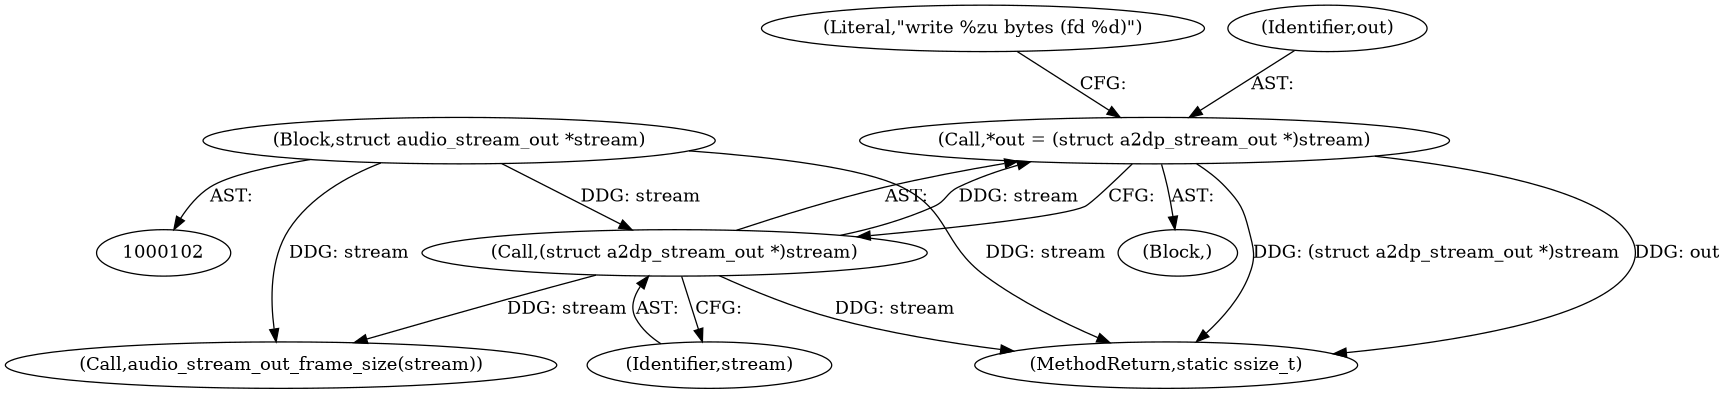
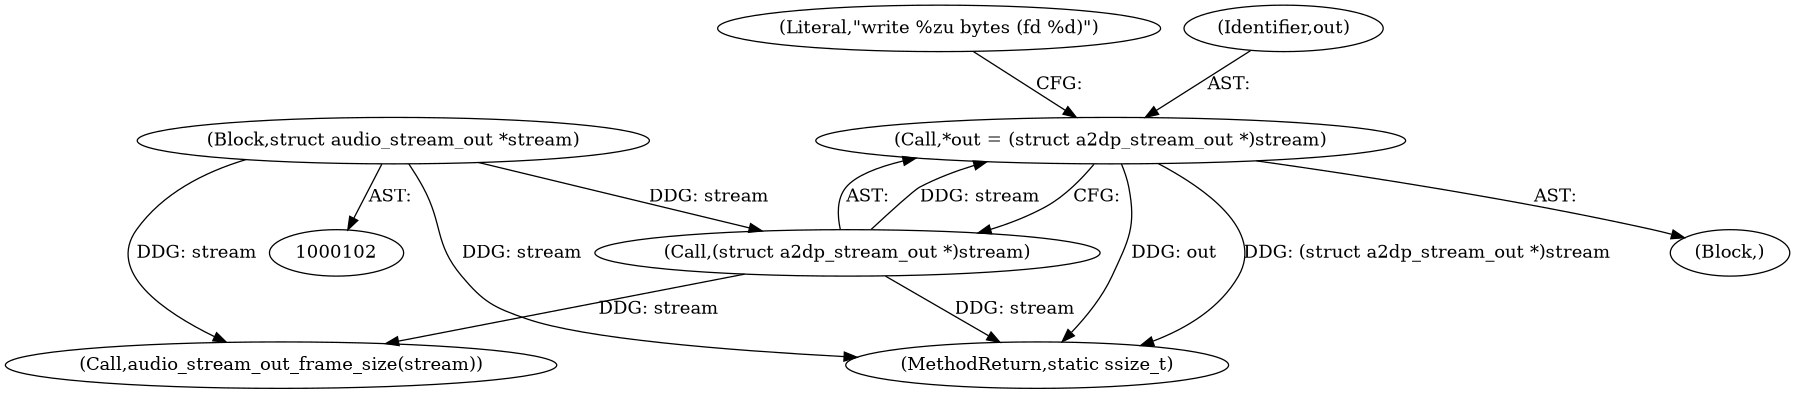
node "(Identifier,stream)": removed
